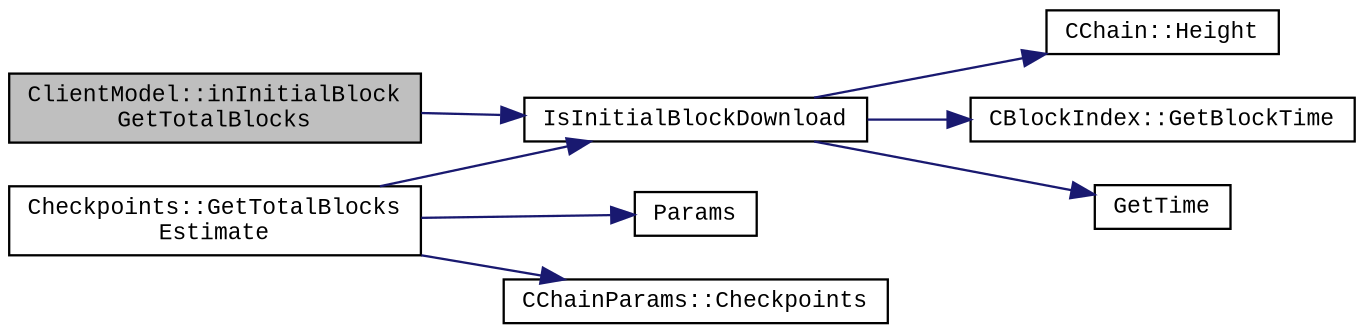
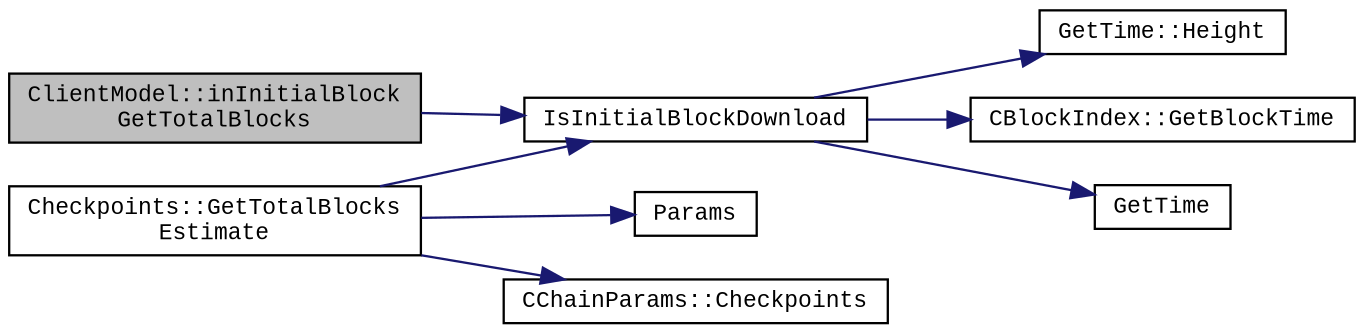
node "CChain::Height": label "CChain::Height" -> "GetTime::Height"
